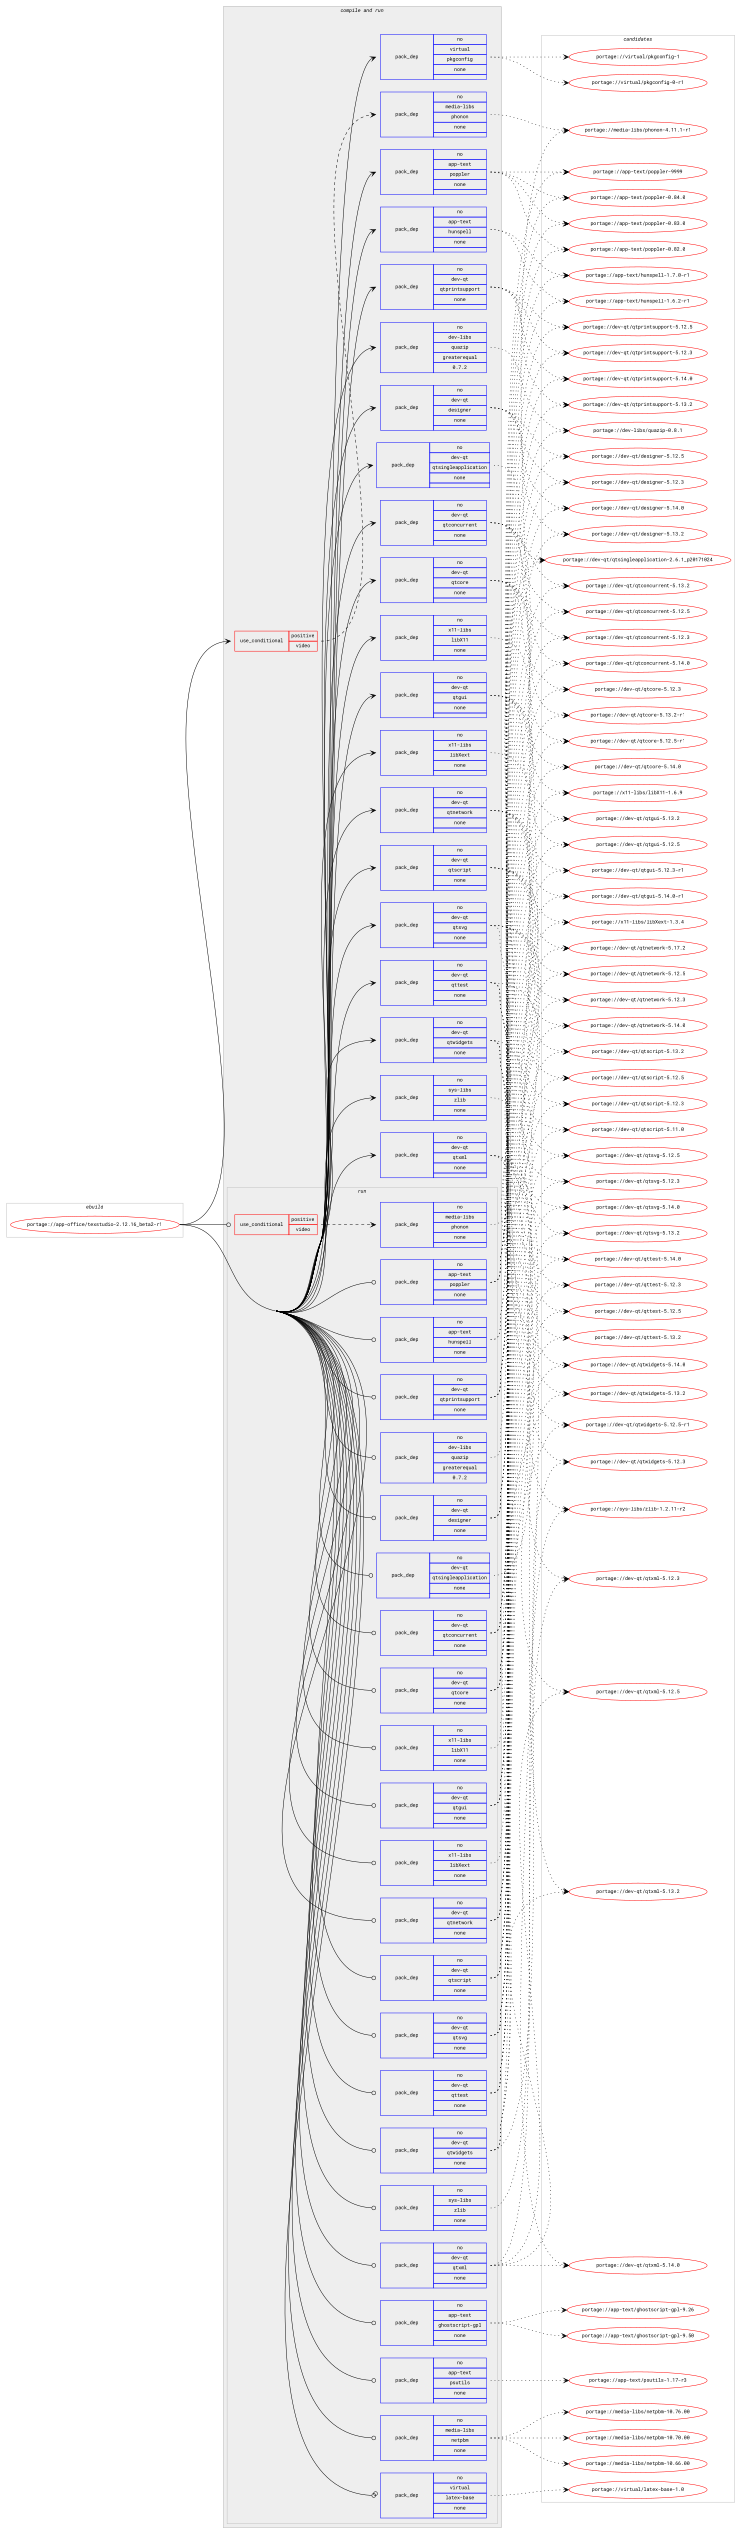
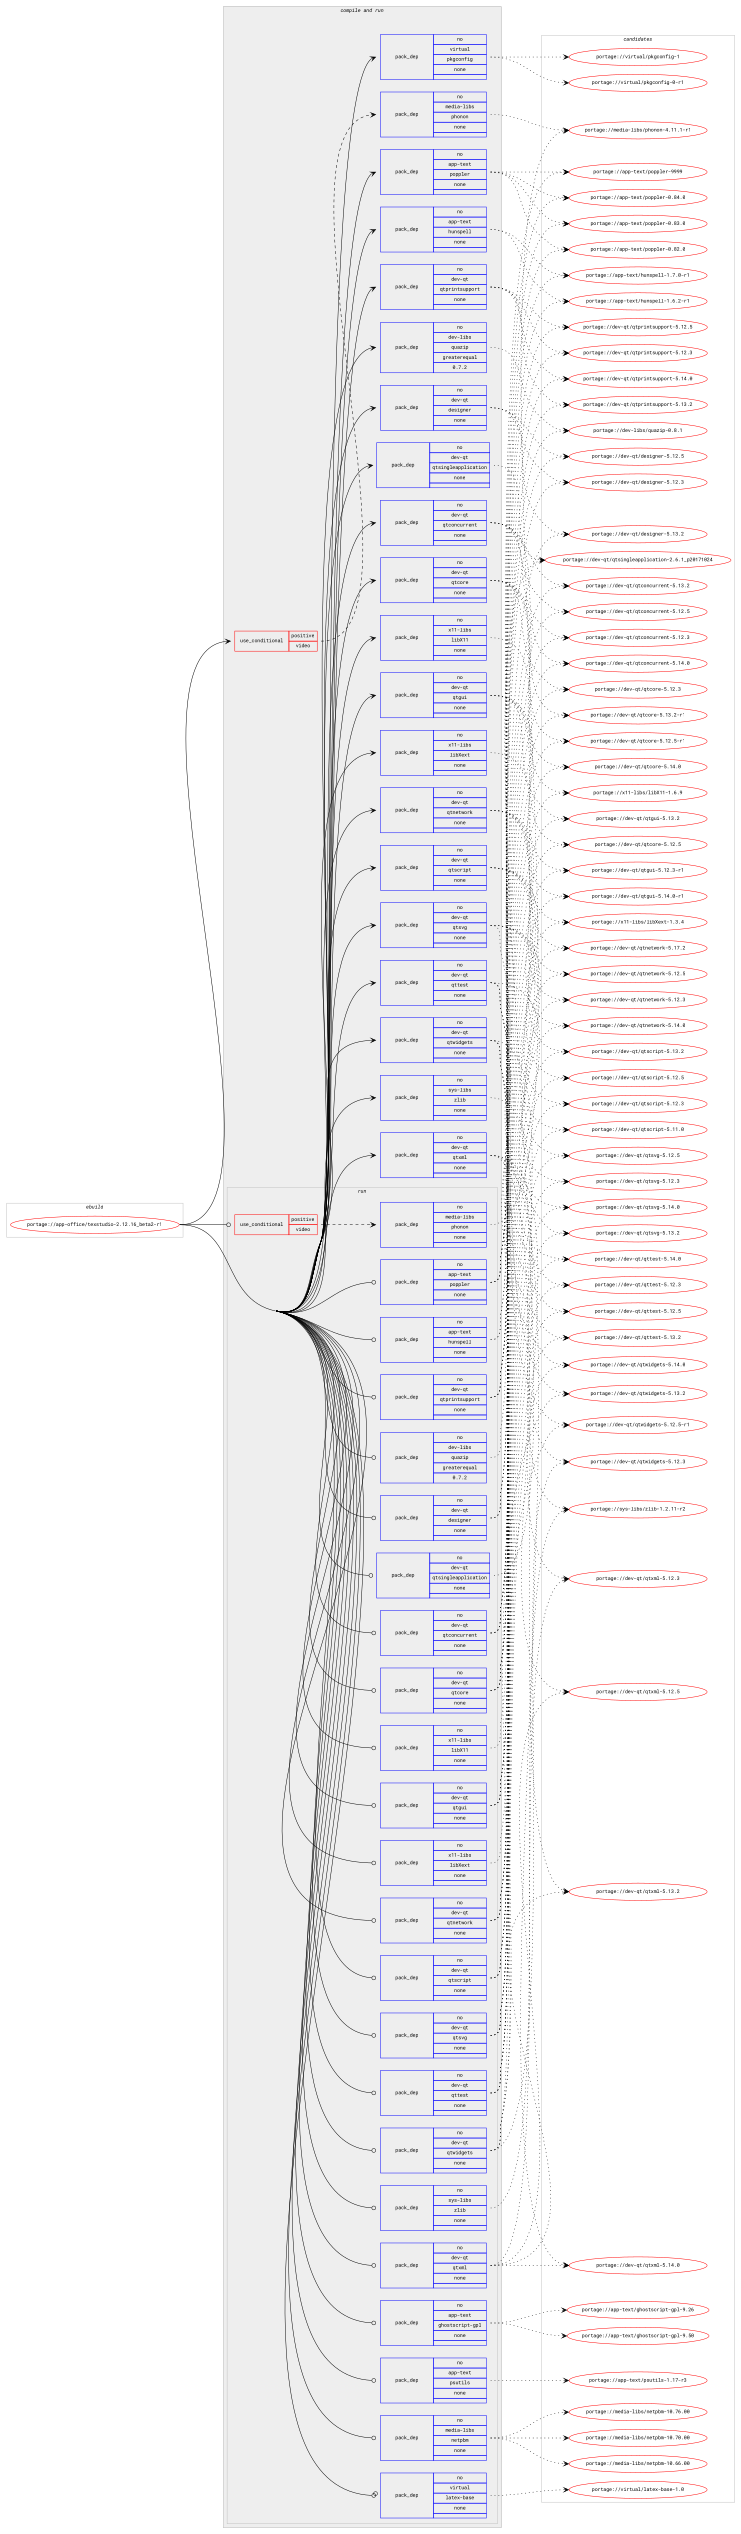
node "portage://dev-qt/designer-5.14.0": removed
node "portage://dev-qt/qtgui-5.12.5": label "portage://dev-qt/qtgui-5.12.5" -> "portage://dev-qt/qtcore-5.12.5"
